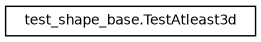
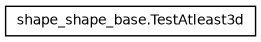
node "test_shape_base.TestAtleast3d": label "test_shape_base.TestAtleast3d" -> "shape_shape_base.TestAtleast3d"
